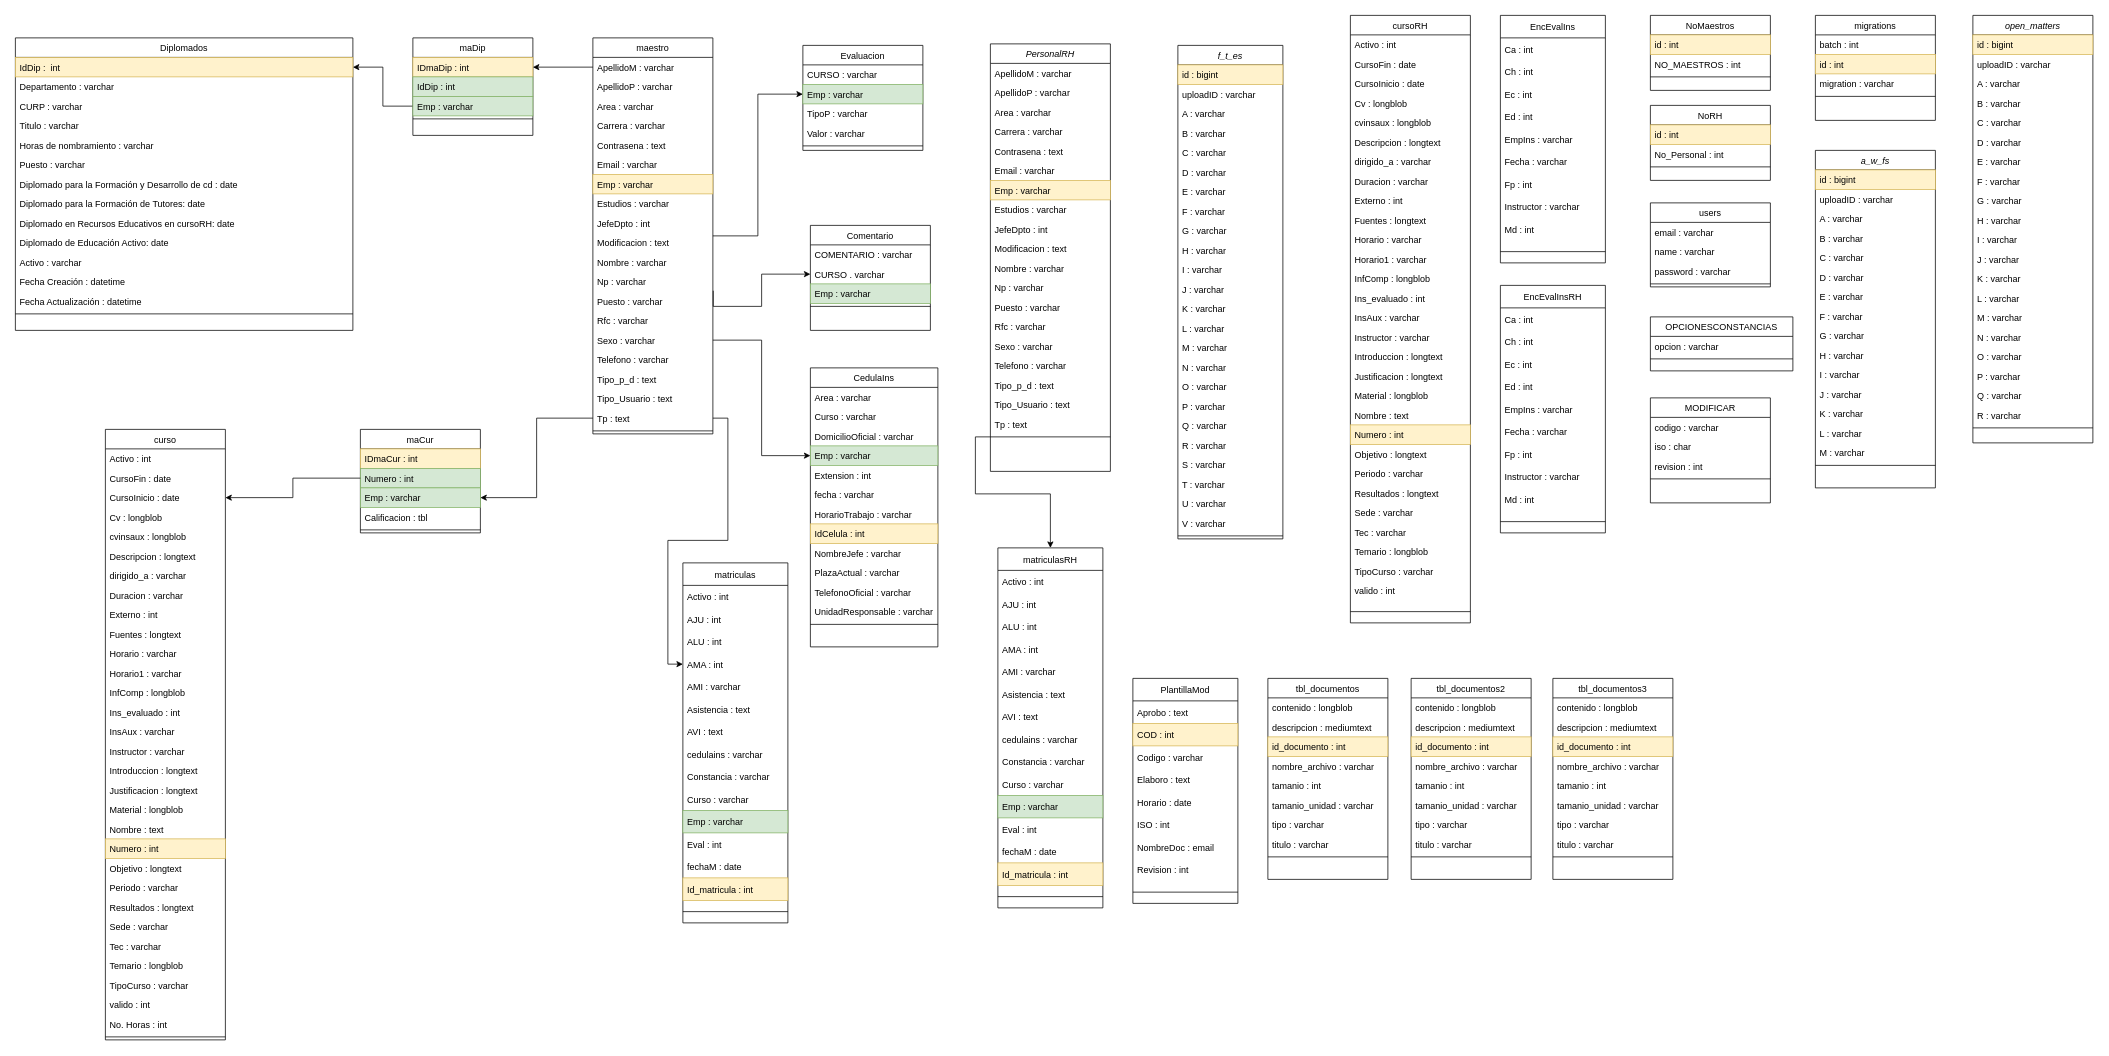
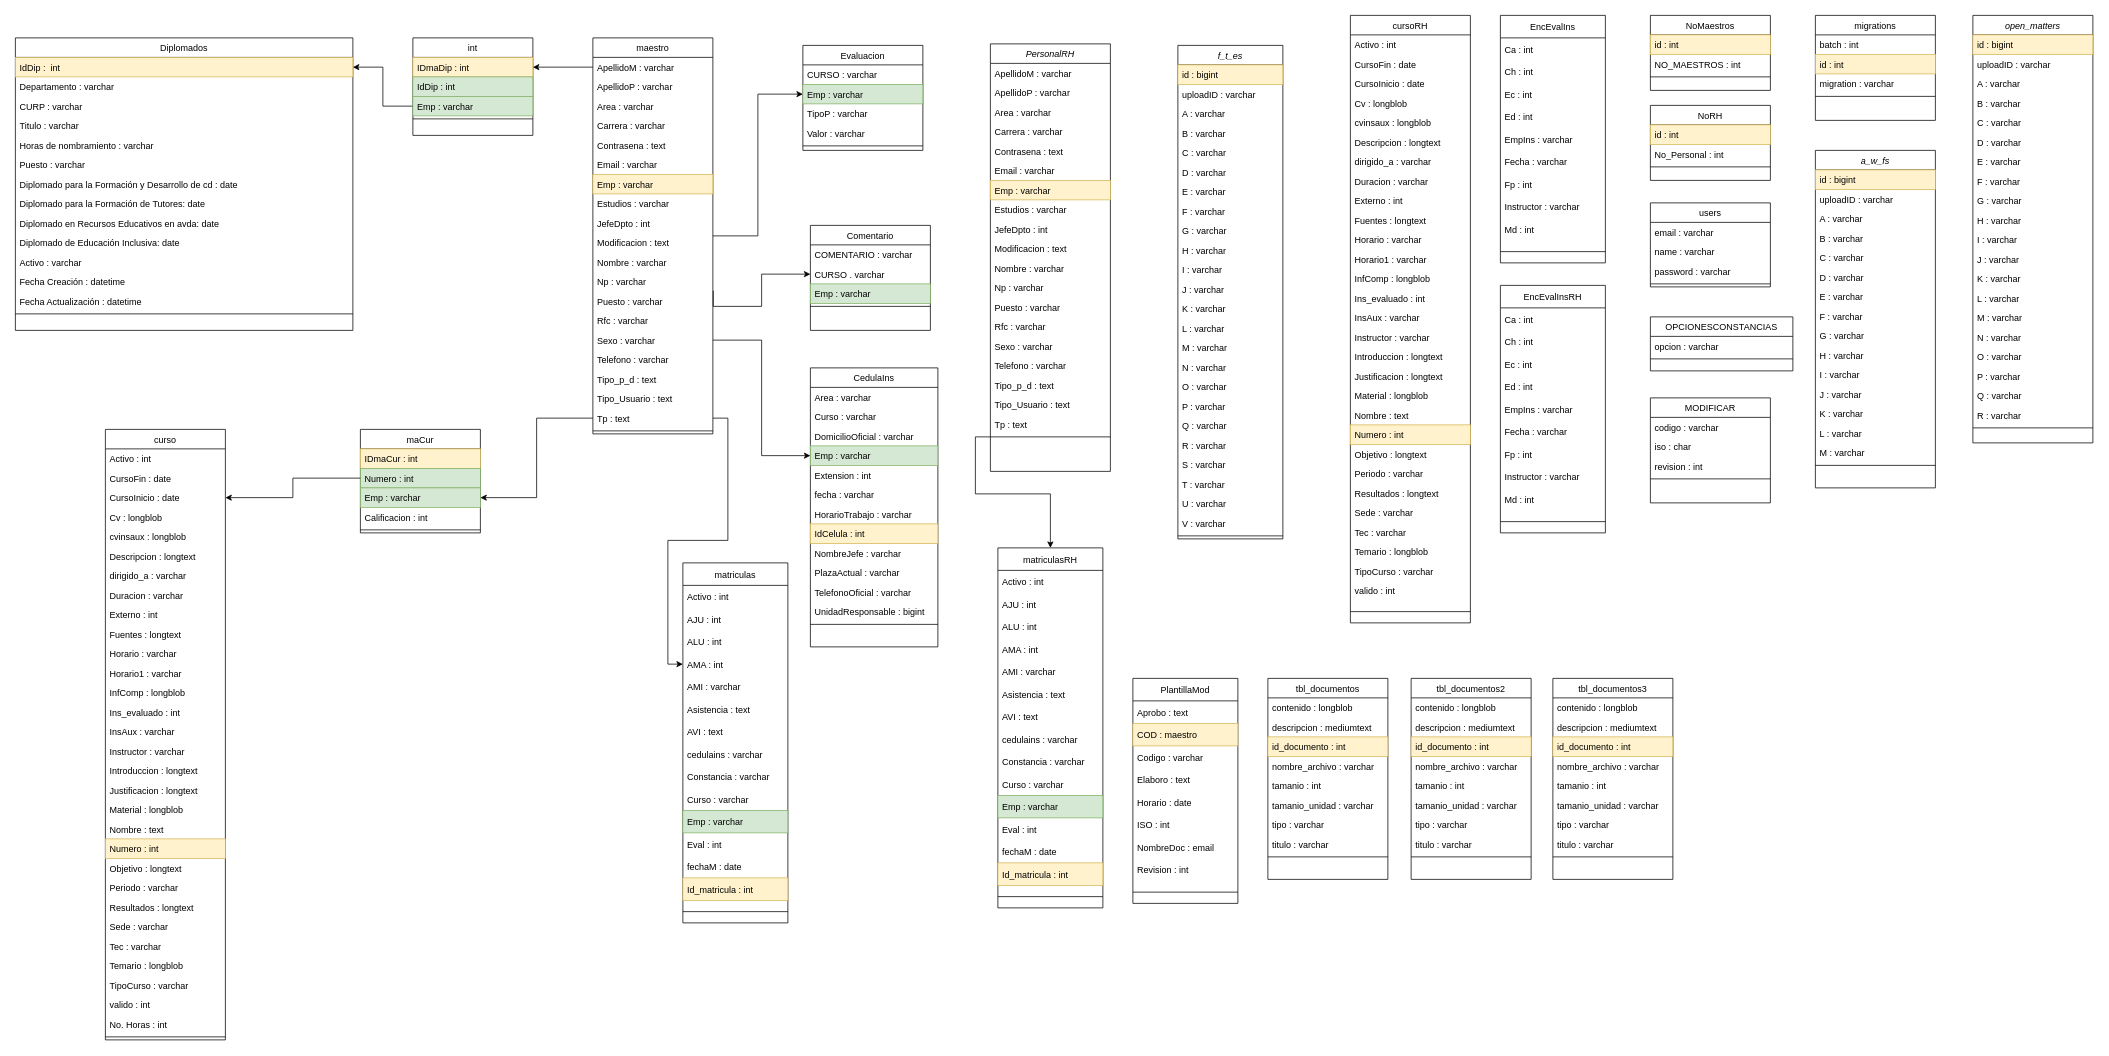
node "maDip": label "maDip" -> "int"
node "Diplomado en Recursos Educativos en cursoRH: date": label "Diplomado en Recursos Educativos en cursoRH: date" -> "Diplomado en Recursos Educativos en avda: date"
node "Diplomado de Educación Activo: date": label "Diplomado de Educación Activo: date" -> "Diplomado de Educación Inclusiva: date"
node "Calificacion : tbl": label "Calificacion : tbl" -> "Calificacion : int"
node "UnidadResponsable : varchar": label "UnidadResponsable : varchar" -> "UnidadResponsable : bigint"
node "COD : int": label "COD : int" -> "COD : maestro"
